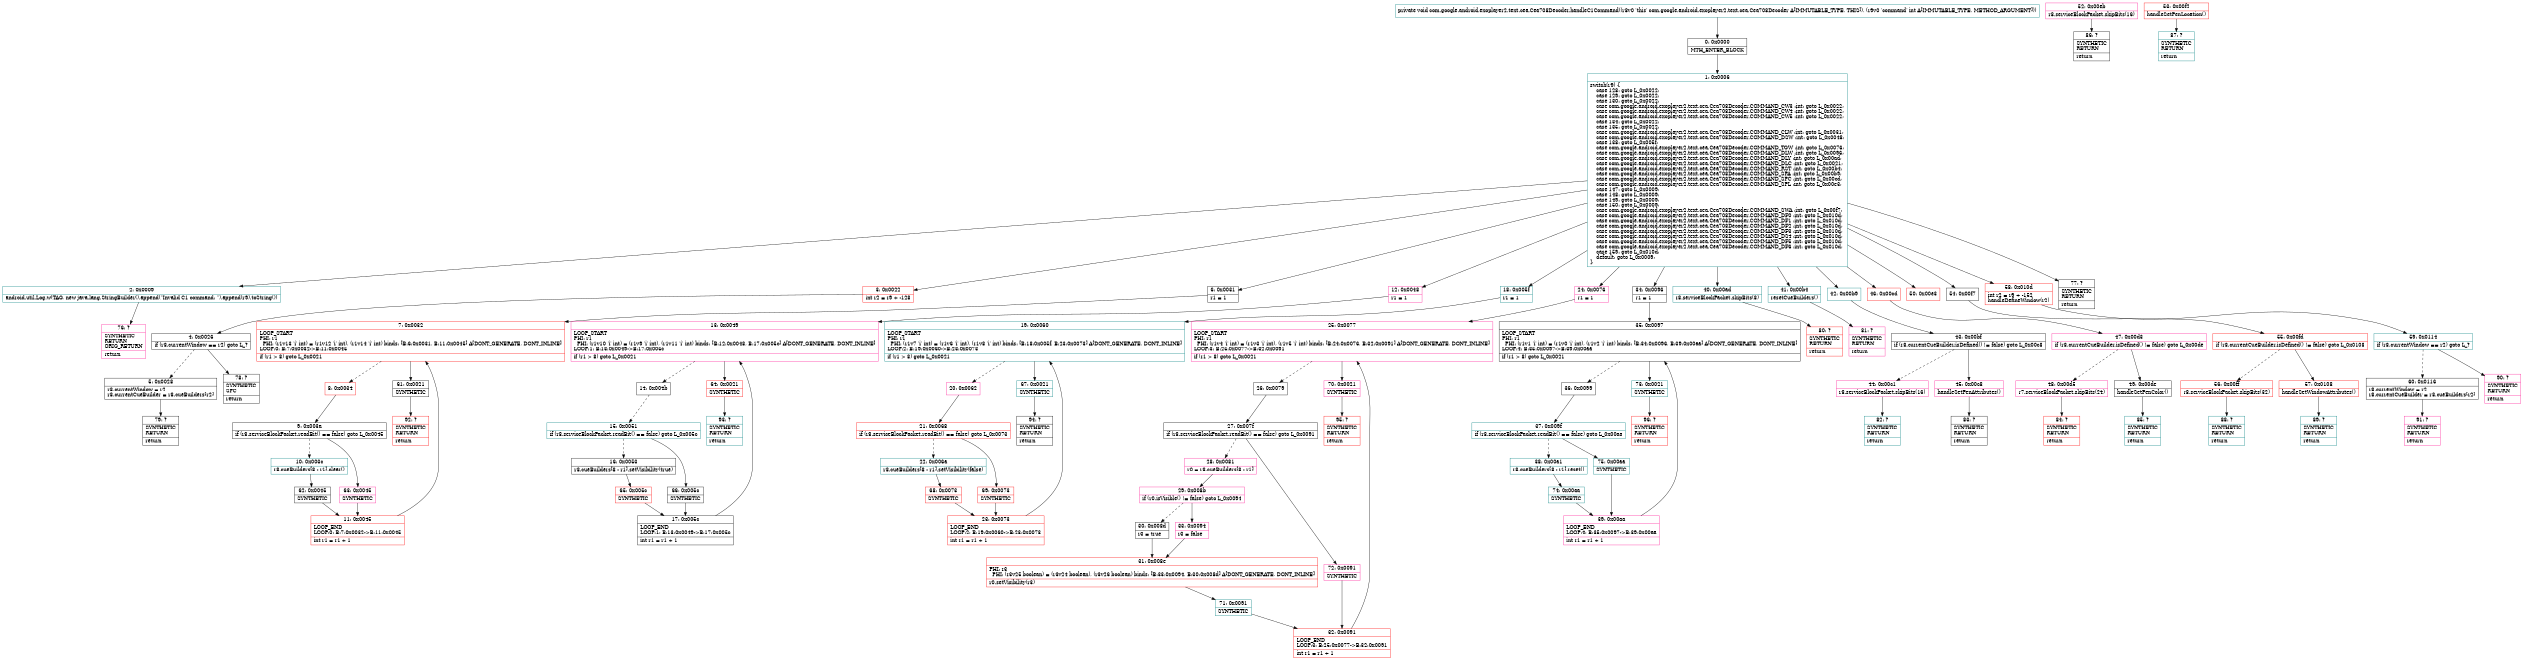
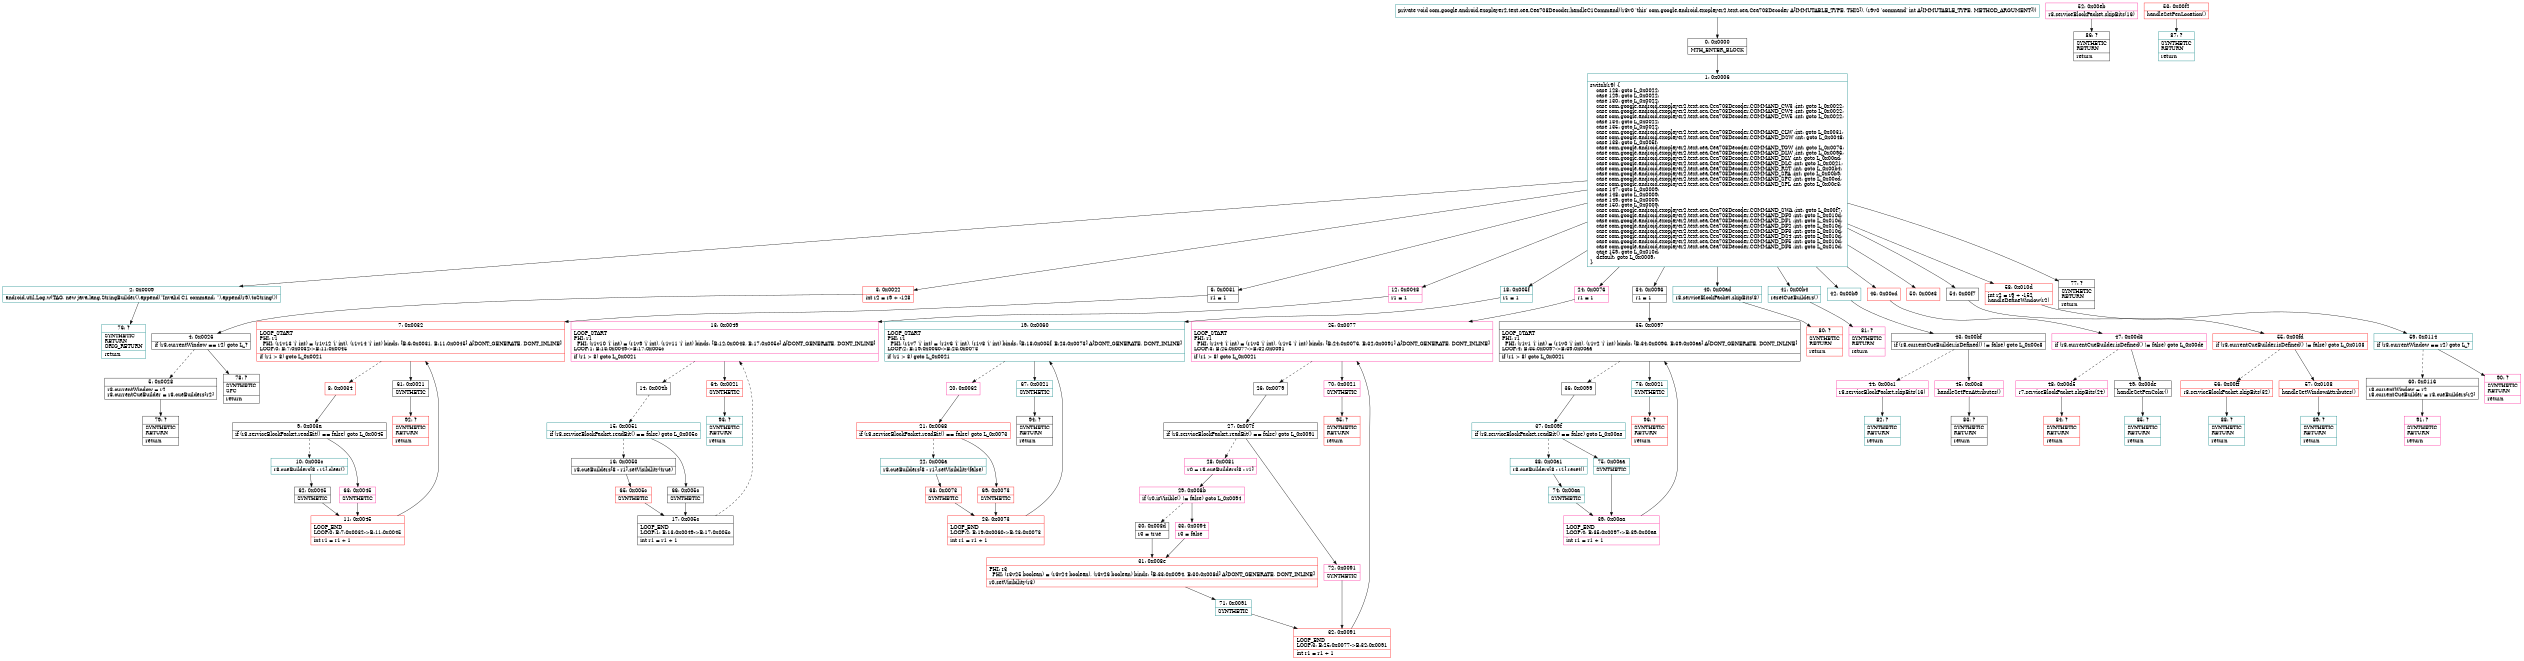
node "76: ?": color deeppink -> teal
edge "17: 0x005c" -> "13: 0x0049": style solid -> dashed
